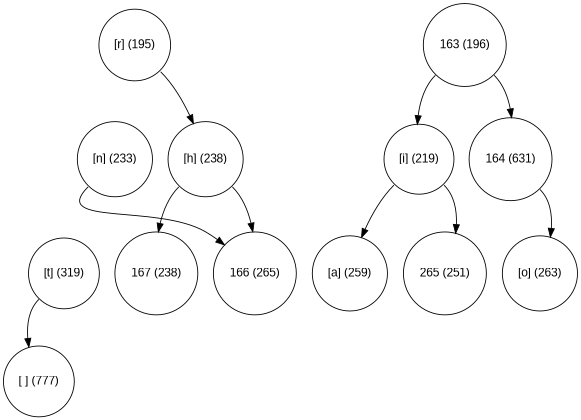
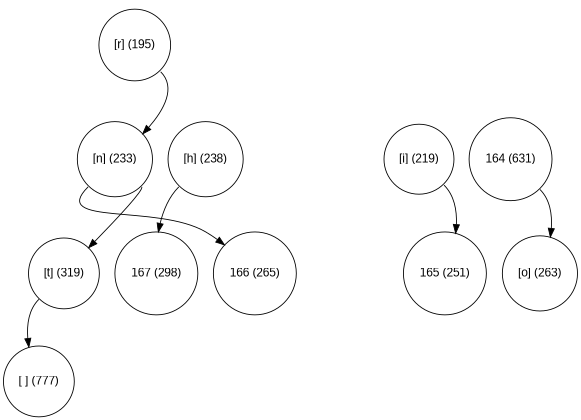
node "163 (196)": removed
edge "[r] (195)" -> "[h] (238)": now "[r] (195)" -> "[n] (233)"
edge "[h] (238)" -> "166 (265)": removed
edge "[n] (233)" -> "[t] (319)": added
node "167 (238)": label "167 (238)" -> "167 (298)"
node "[a] (259)": removed
node "265 (251)": label "265 (251)" -> "165 (251)"
